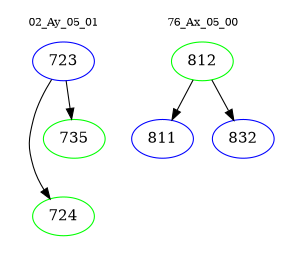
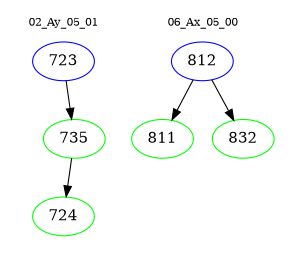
cluster "76_Ax_05_00": label "76_Ax_05_00" -> "06_Ax_05_00"
node "812": color green -> blue
edge "723" -> "724": now "735" -> "724"
node "811": color blue -> green
node "832": color blue -> green
